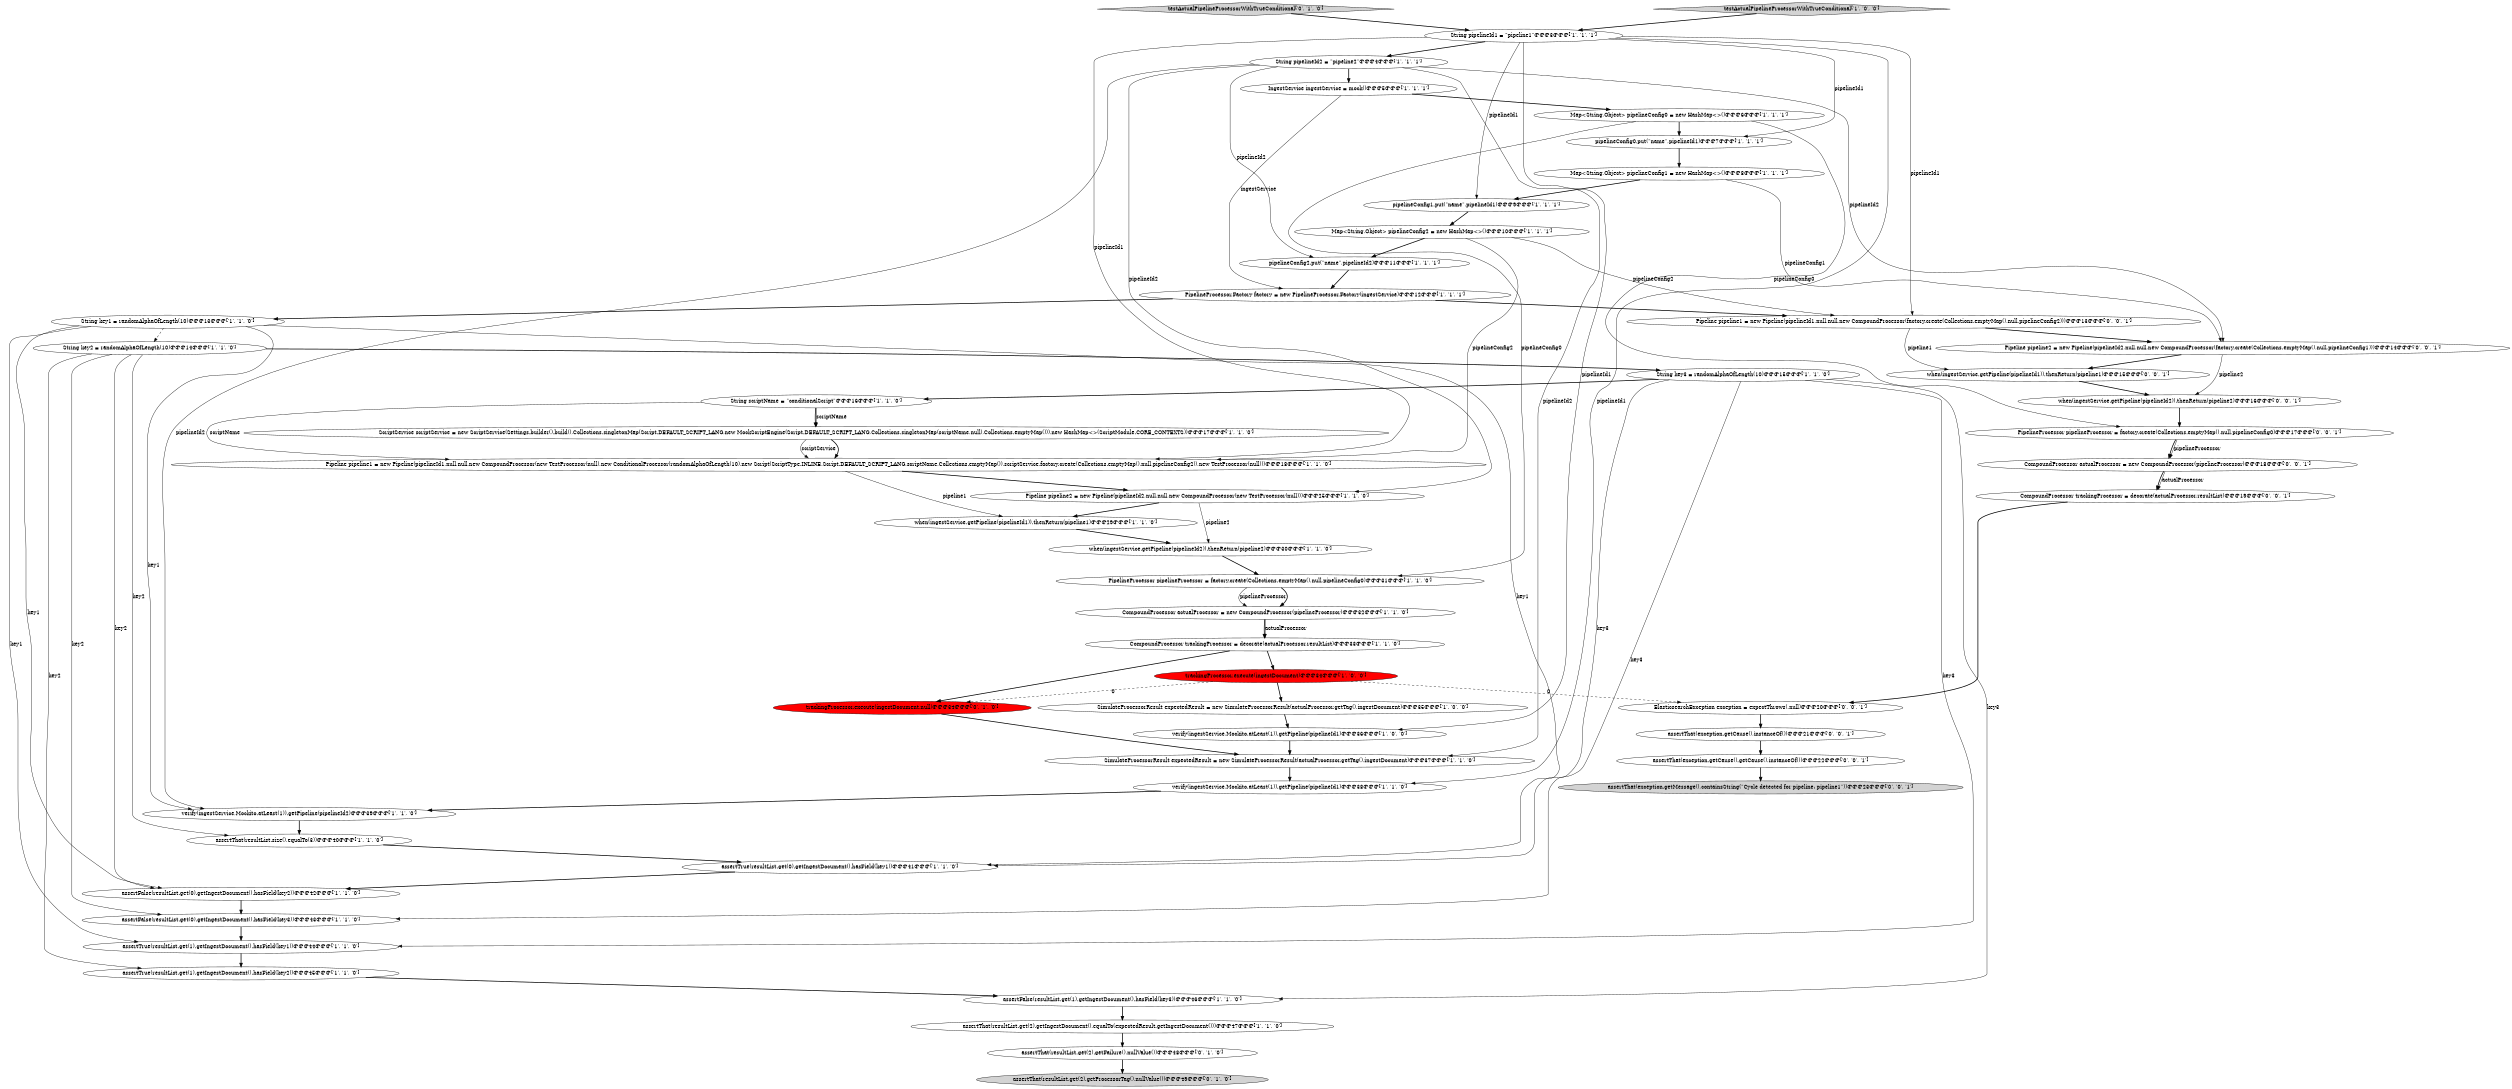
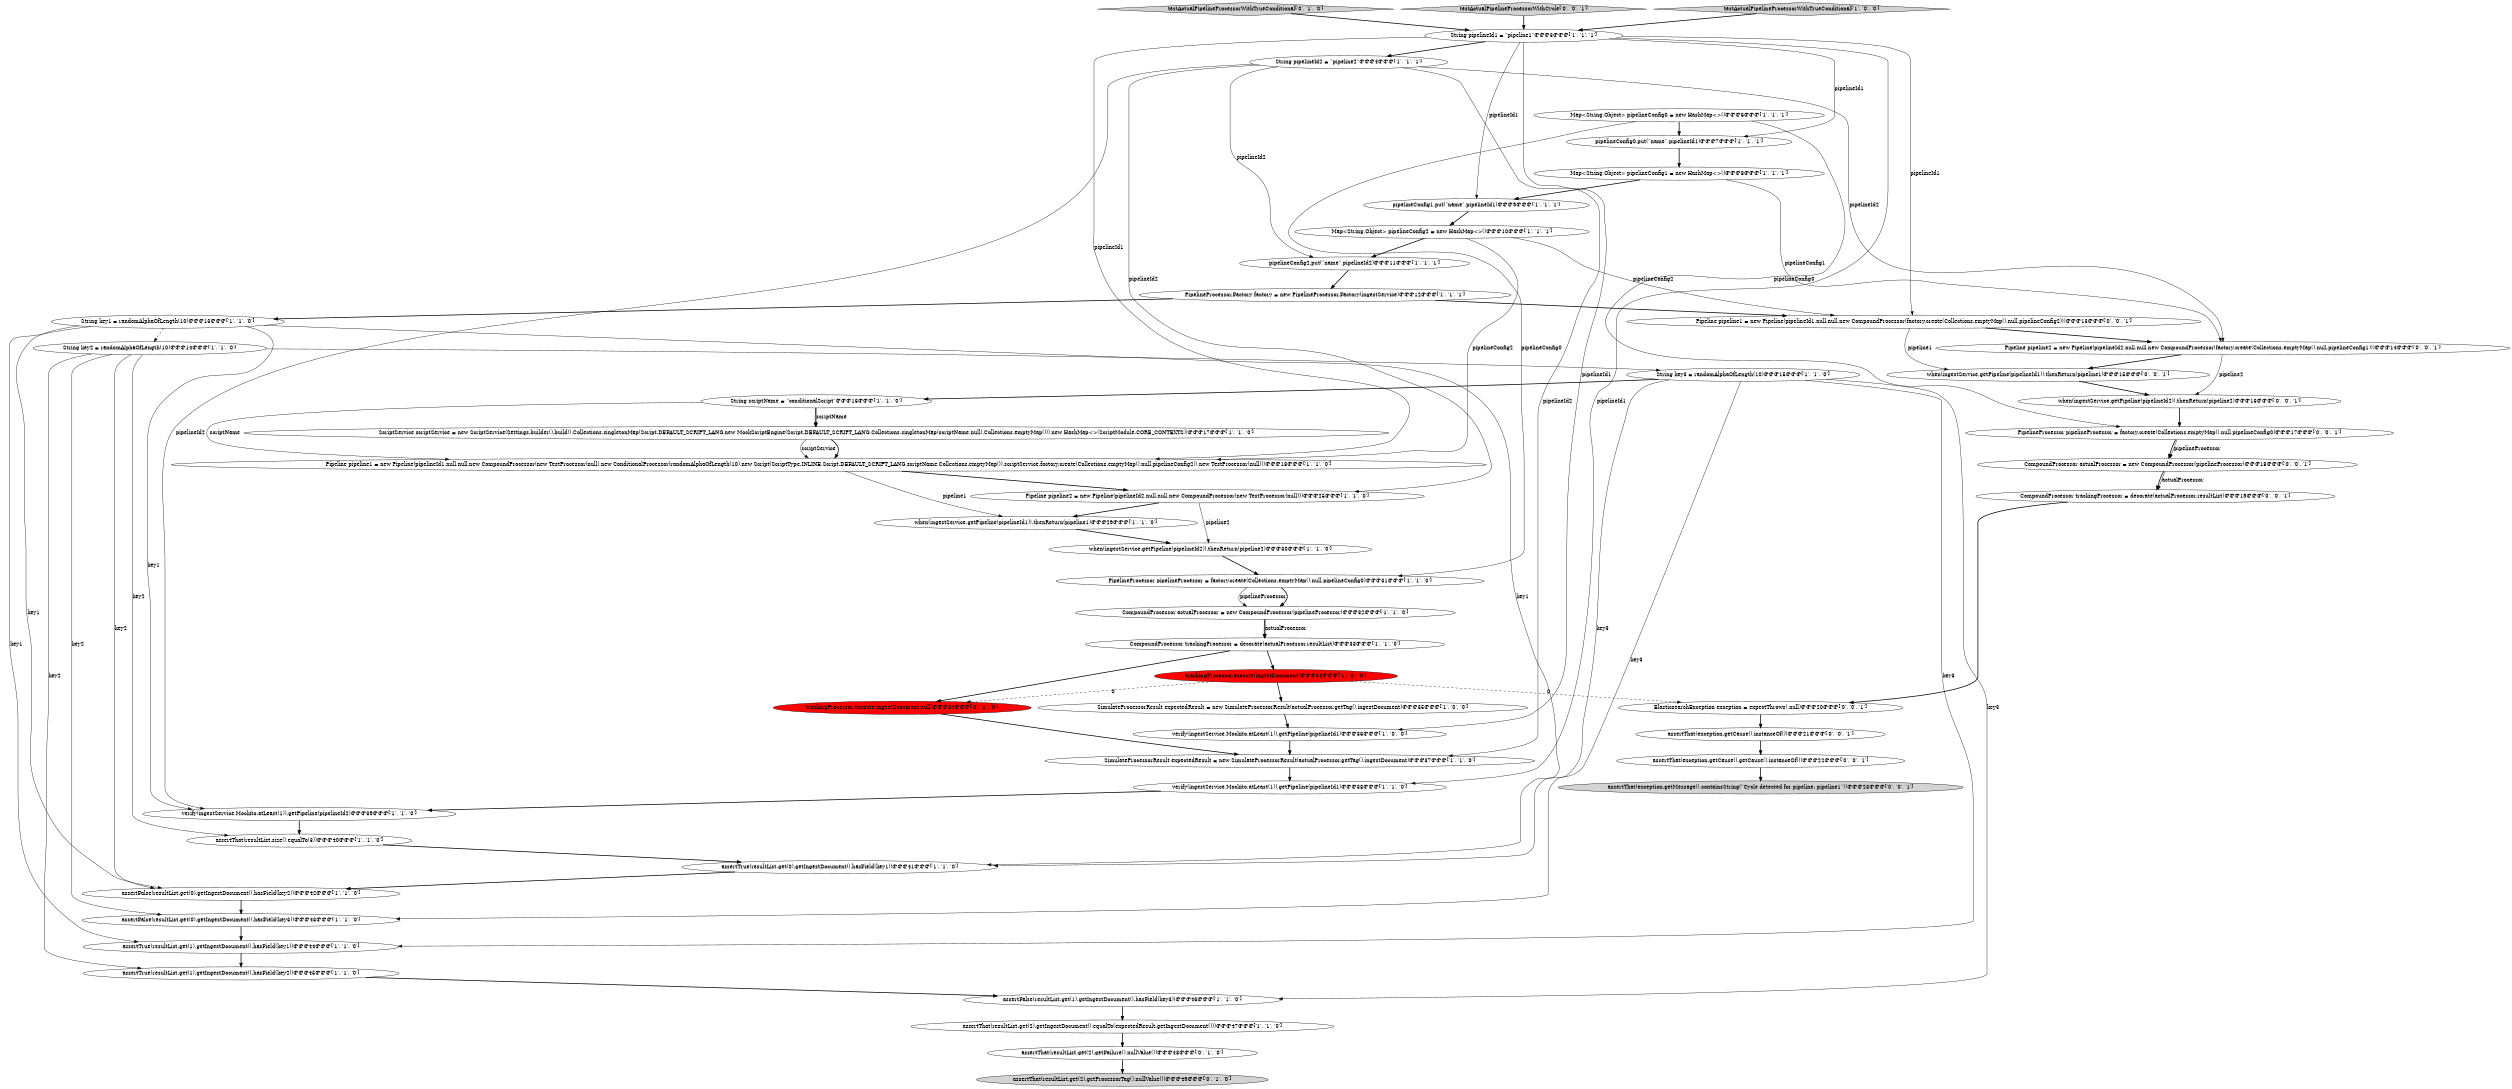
node "testActualPipelineProcessorWithCycle['0', '0', '1']": added
node "IngestService ingestService = mock()@@@5@@@['1', '1', '1']": removed
edge "String key2 = randomAlphaOfLength(10)@@@14@@@['1', '1', '0']" -> "String key3 = randomAlphaOfLength(10)@@@15@@@['1', '1', '0']": style bold -> solid
